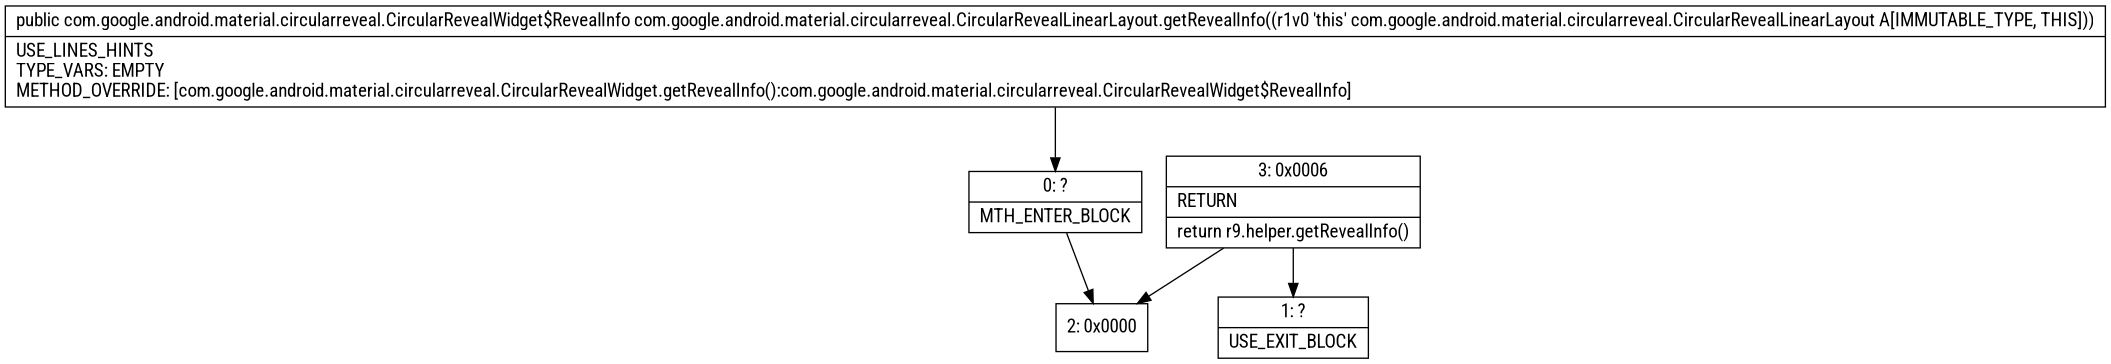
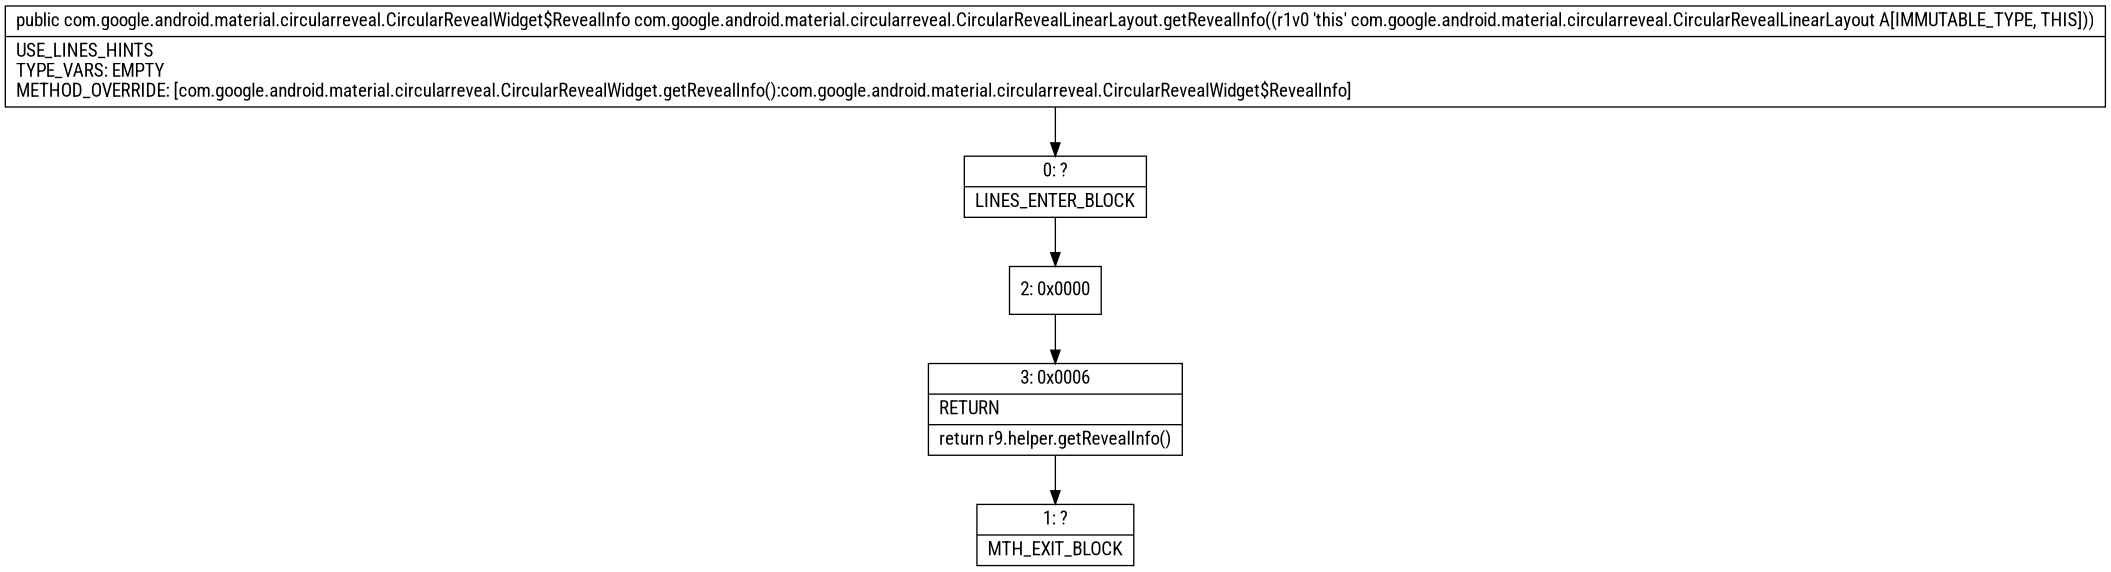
node "0: ?": text "MTH_ENTER_BLOCK" -> "LINES_ENTER_BLOCK"
edge "3: 0x0006" -> "2: 0x0000": reversed
node "1: ?": text "USE_EXIT_BLOCK" -> "MTH_EXIT_BLOCK"
